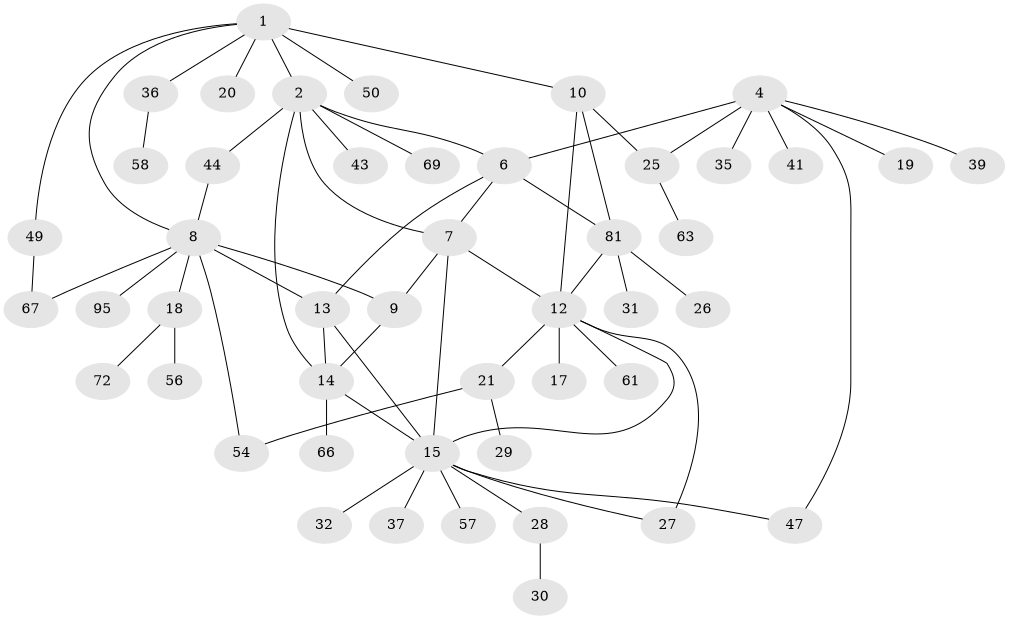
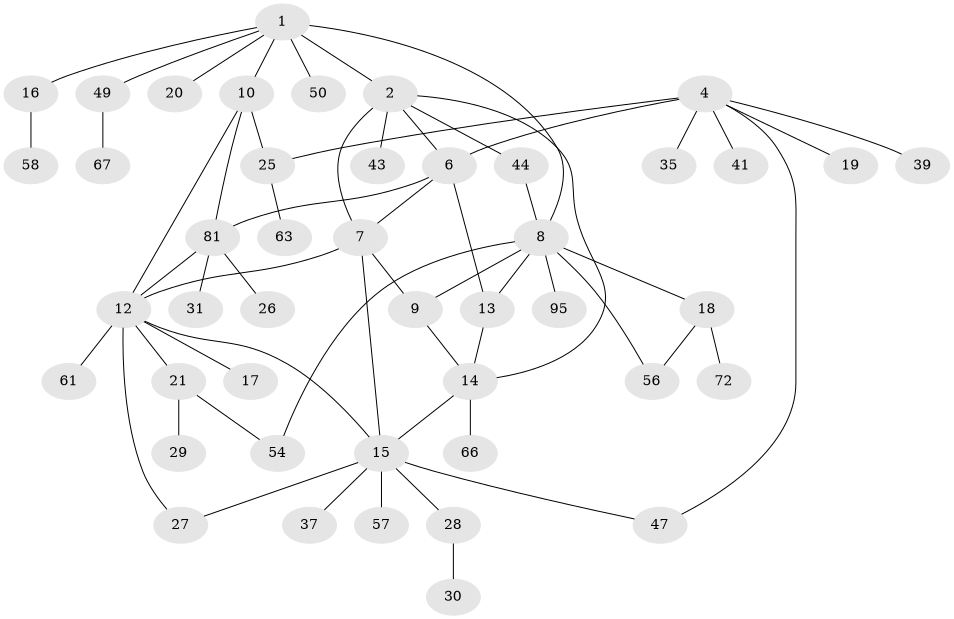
node "36": label "36" -> "16"
node "69": removed
edge "8" -- "67": now "8" -- "56"
edge "13" -- "15": removed
node "32": removed
